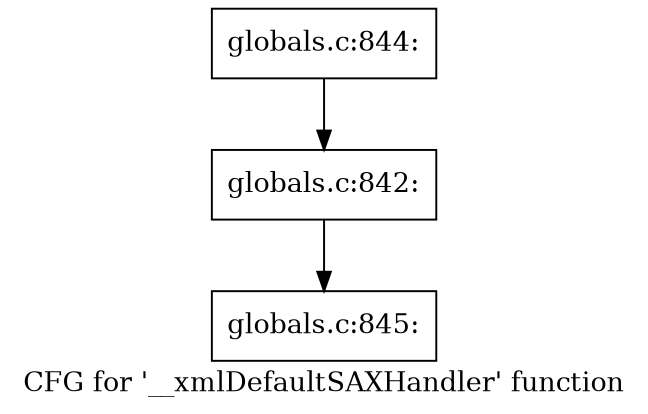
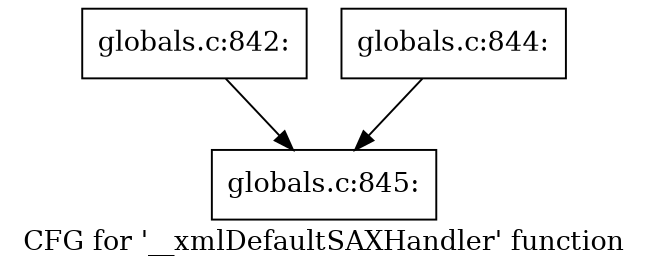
edge "globals.c:844:" -> "globals.c:842:": now "globals.c:844:" -> "globals.c:845:"
